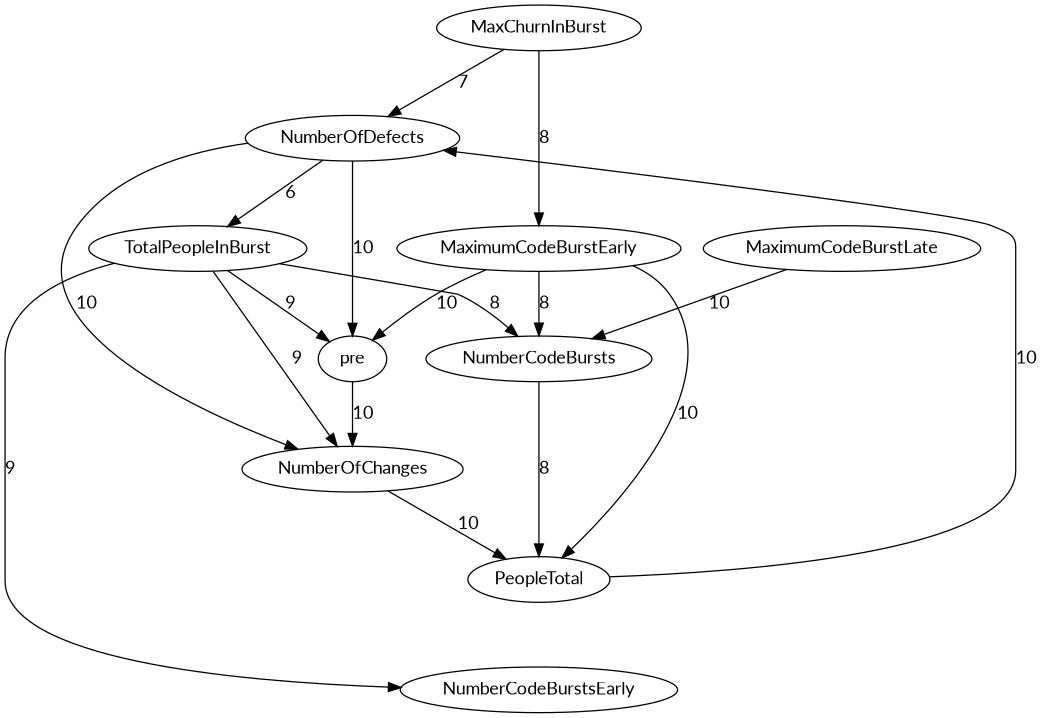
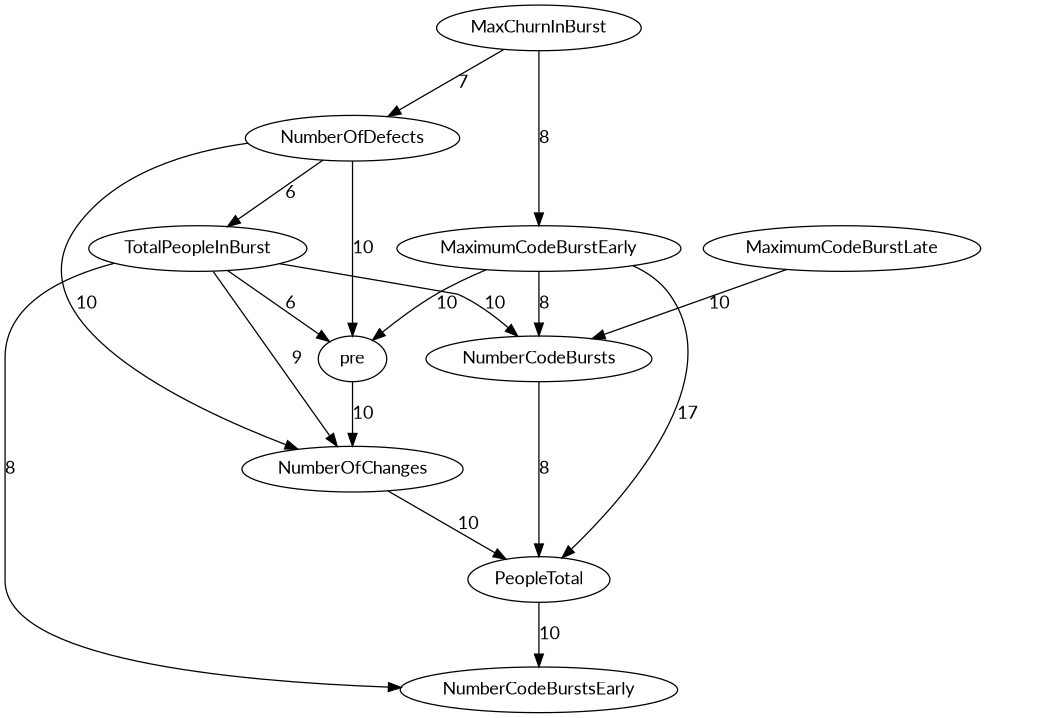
edge "PeopleTotal" -> "NumberOfDefects": now "PeopleTotal" -> "NumberCodeBurstsEarly"
edge "TotalPeopleInBurst" -> "pre": label "9" -> "6"
edge "TotalPeopleInBurst" -> "NumberCodeBursts": label "8" -> "10"
edge "MaximumCodeBurstEarly" -> "PeopleTotal": label "10" -> "17"
edge "TotalPeopleInBurst" -> "NumberCodeBurstsEarly": label "9" -> "8"
